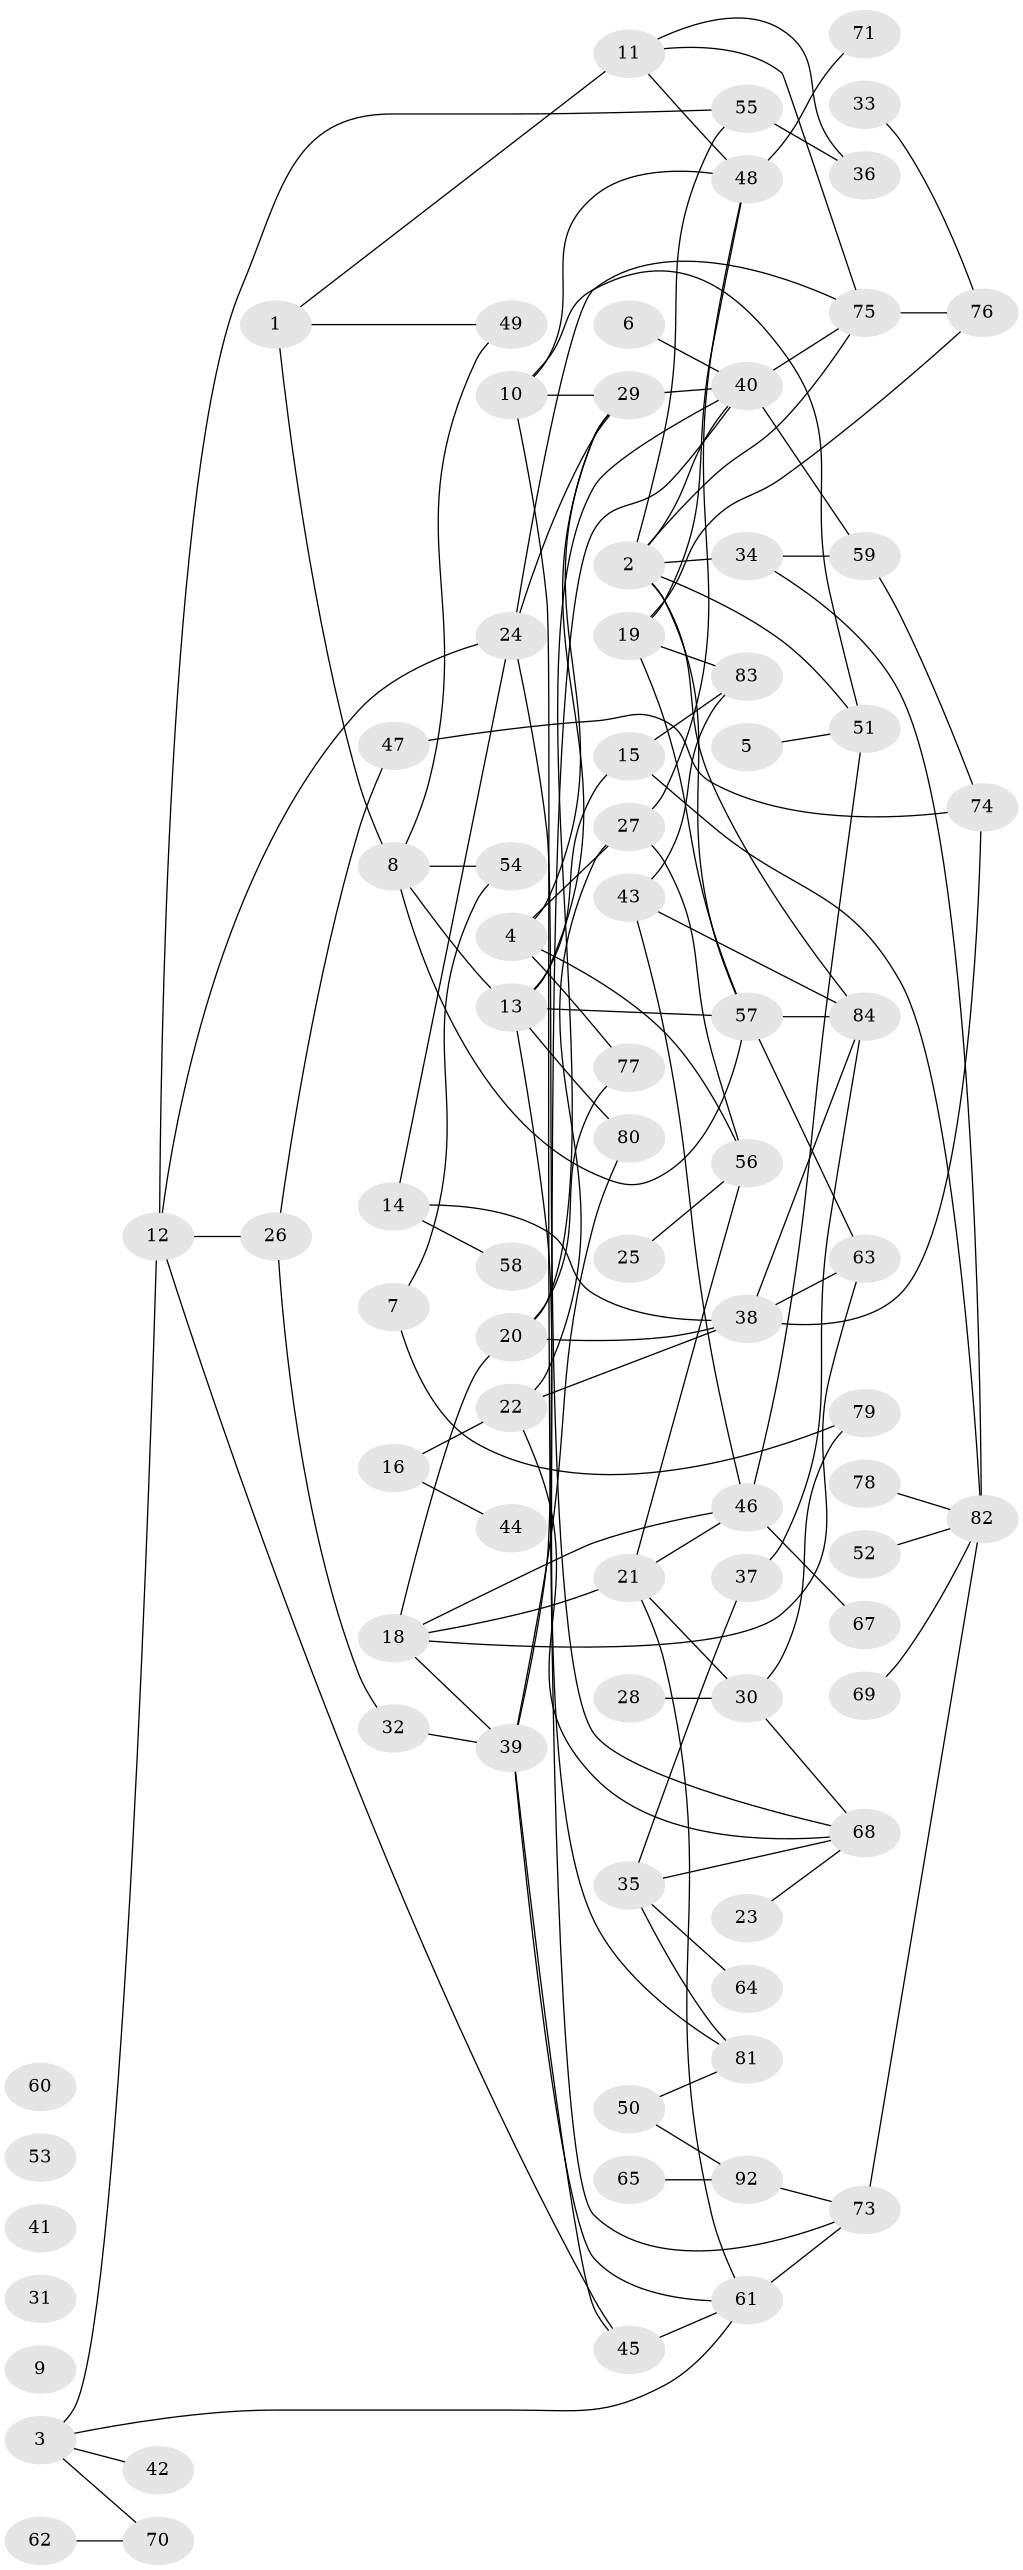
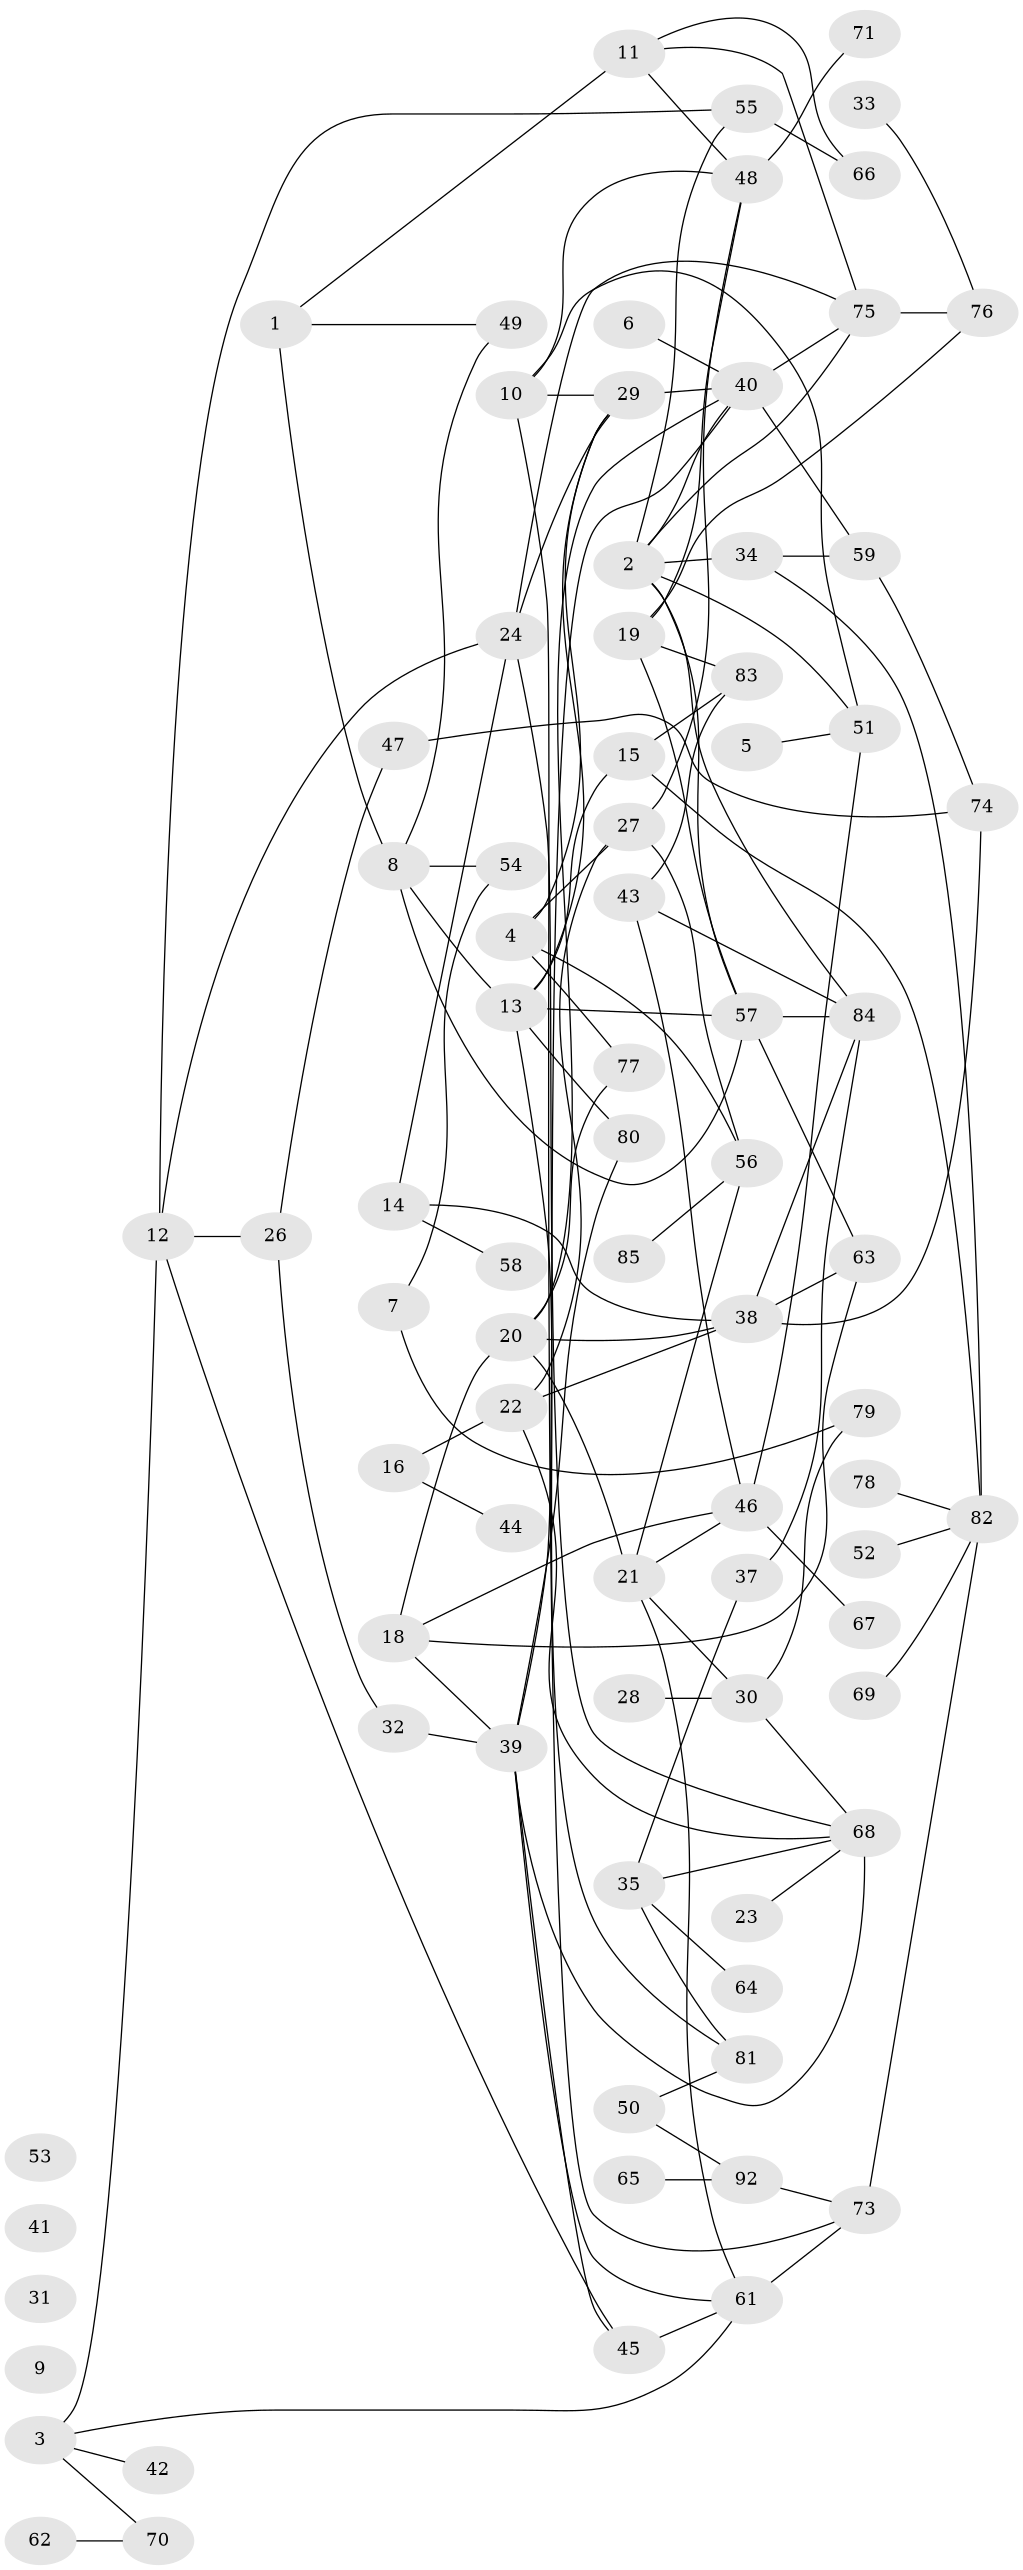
node "36": label "36" -> "66"
node "25": label "25" -> "85"
edge "21" -- "18": now "21" -- "20"
edge "39" -- "68": added
node "60": removed
